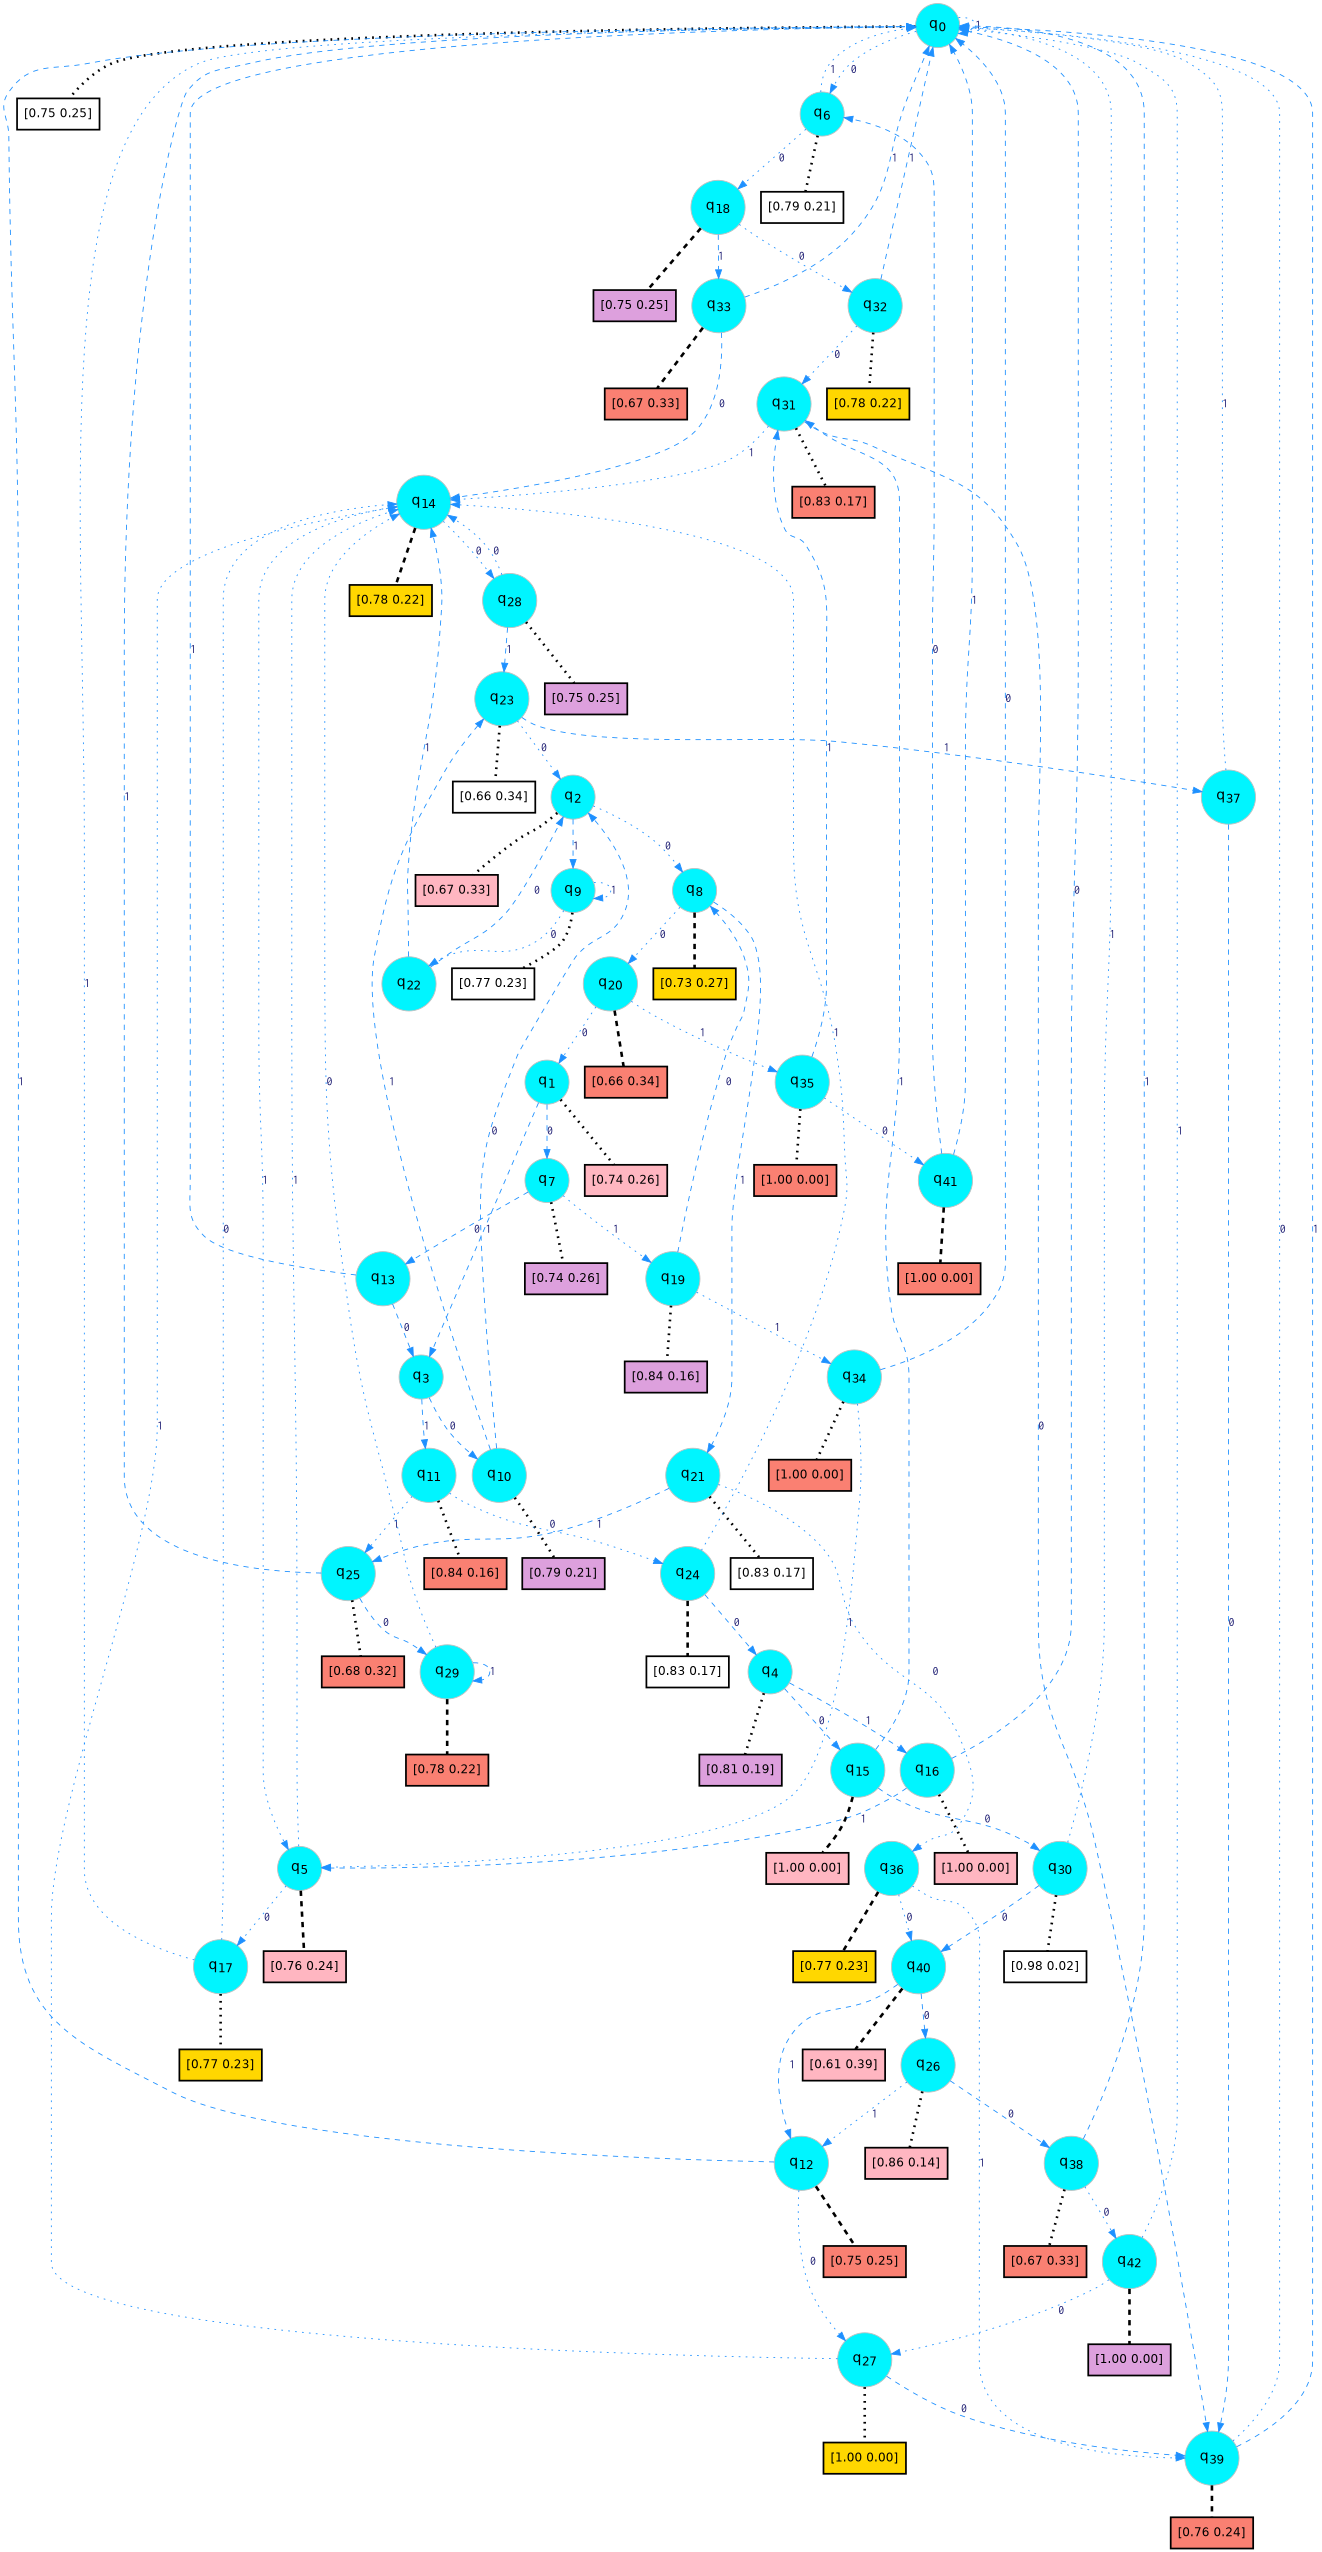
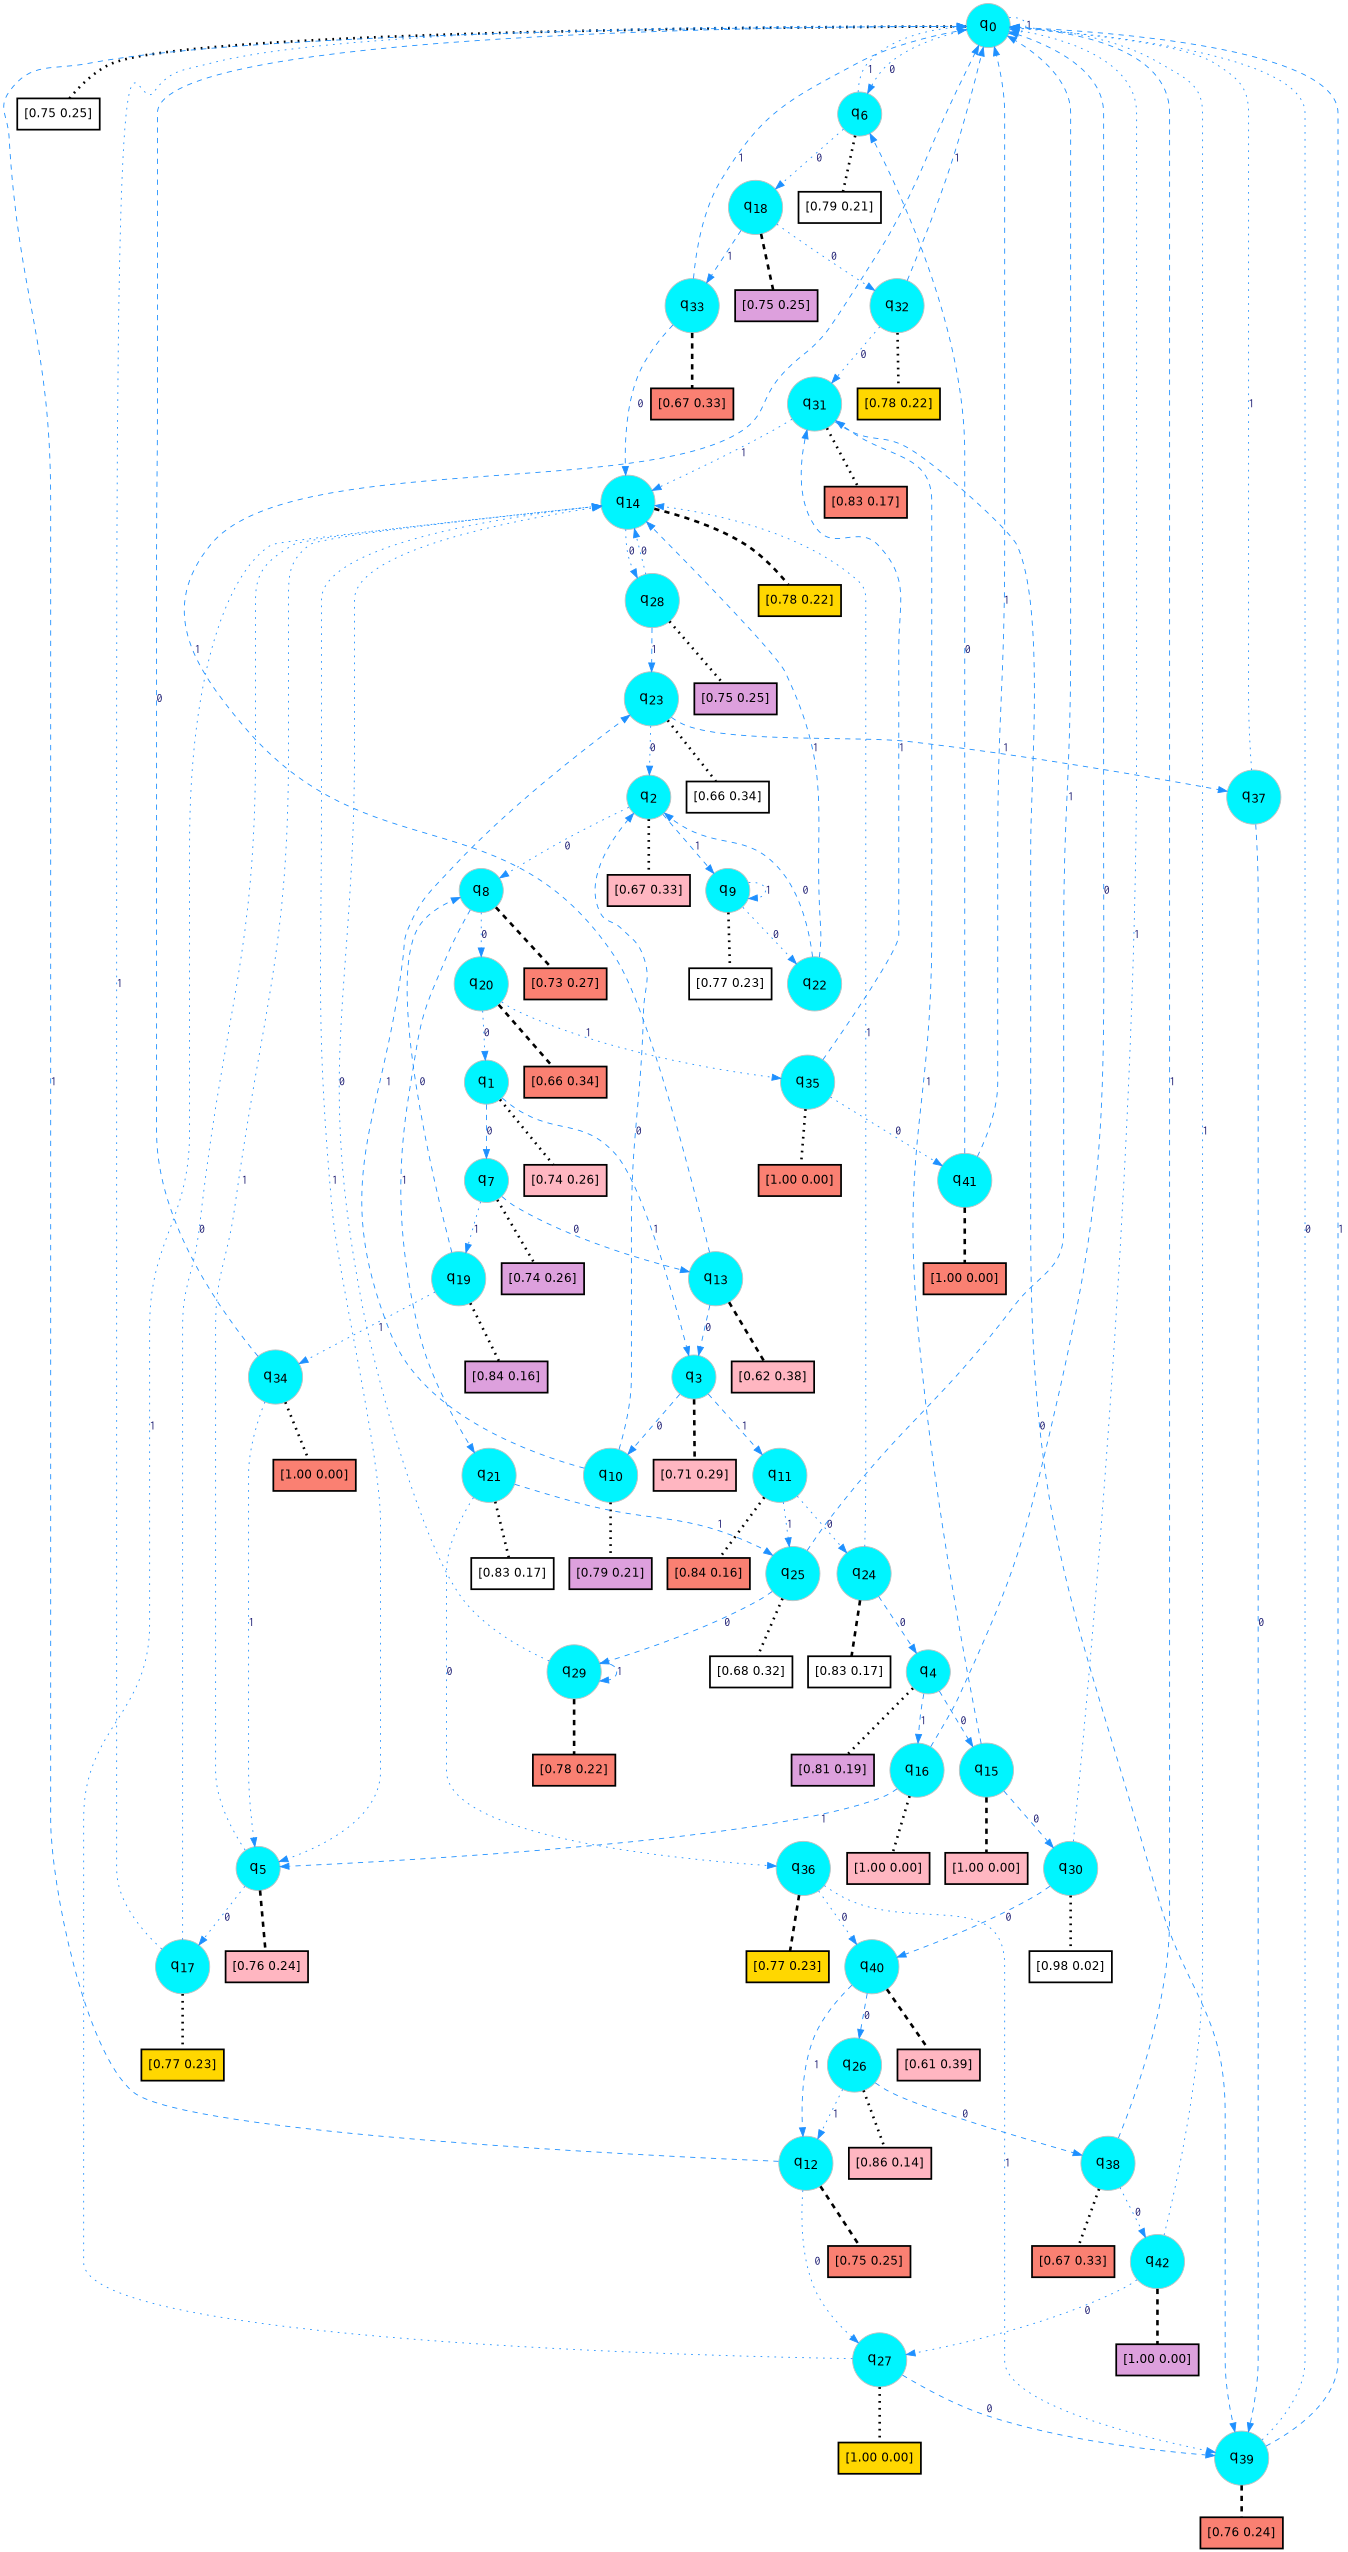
node "[0.73 0.27]": fillcolor gold -> salmon
node "[0.62 0.38]": added
node "[0.71 0.29]": added
node "[0.68 0.32]": fillcolor salmon -> white
